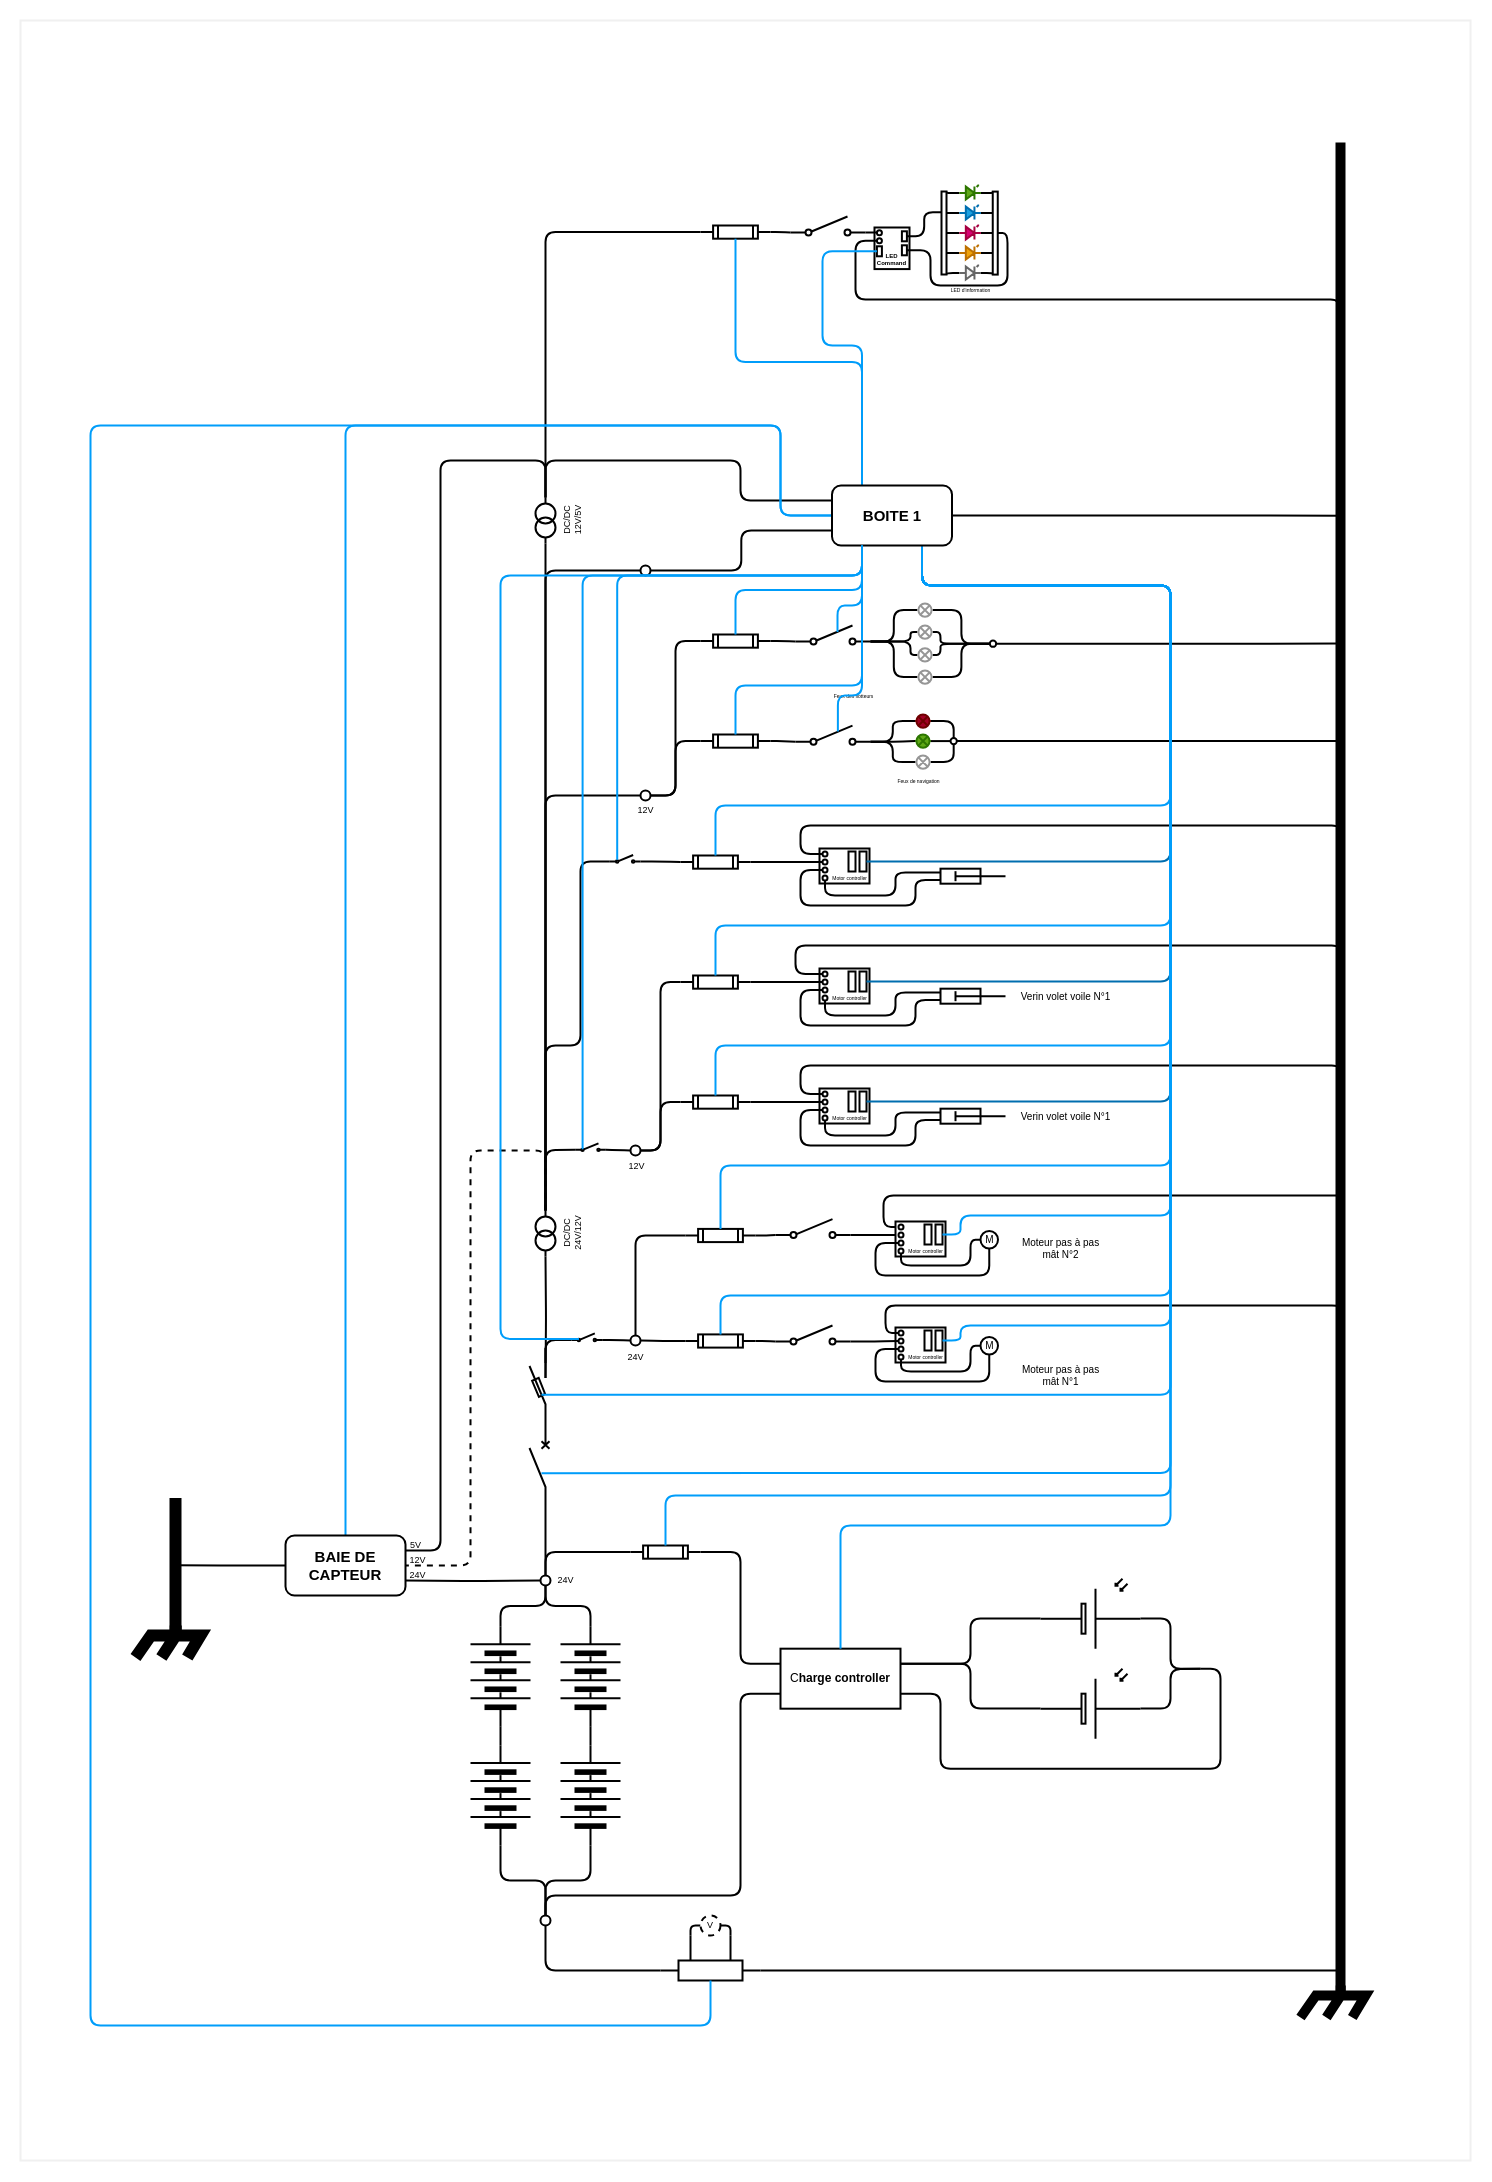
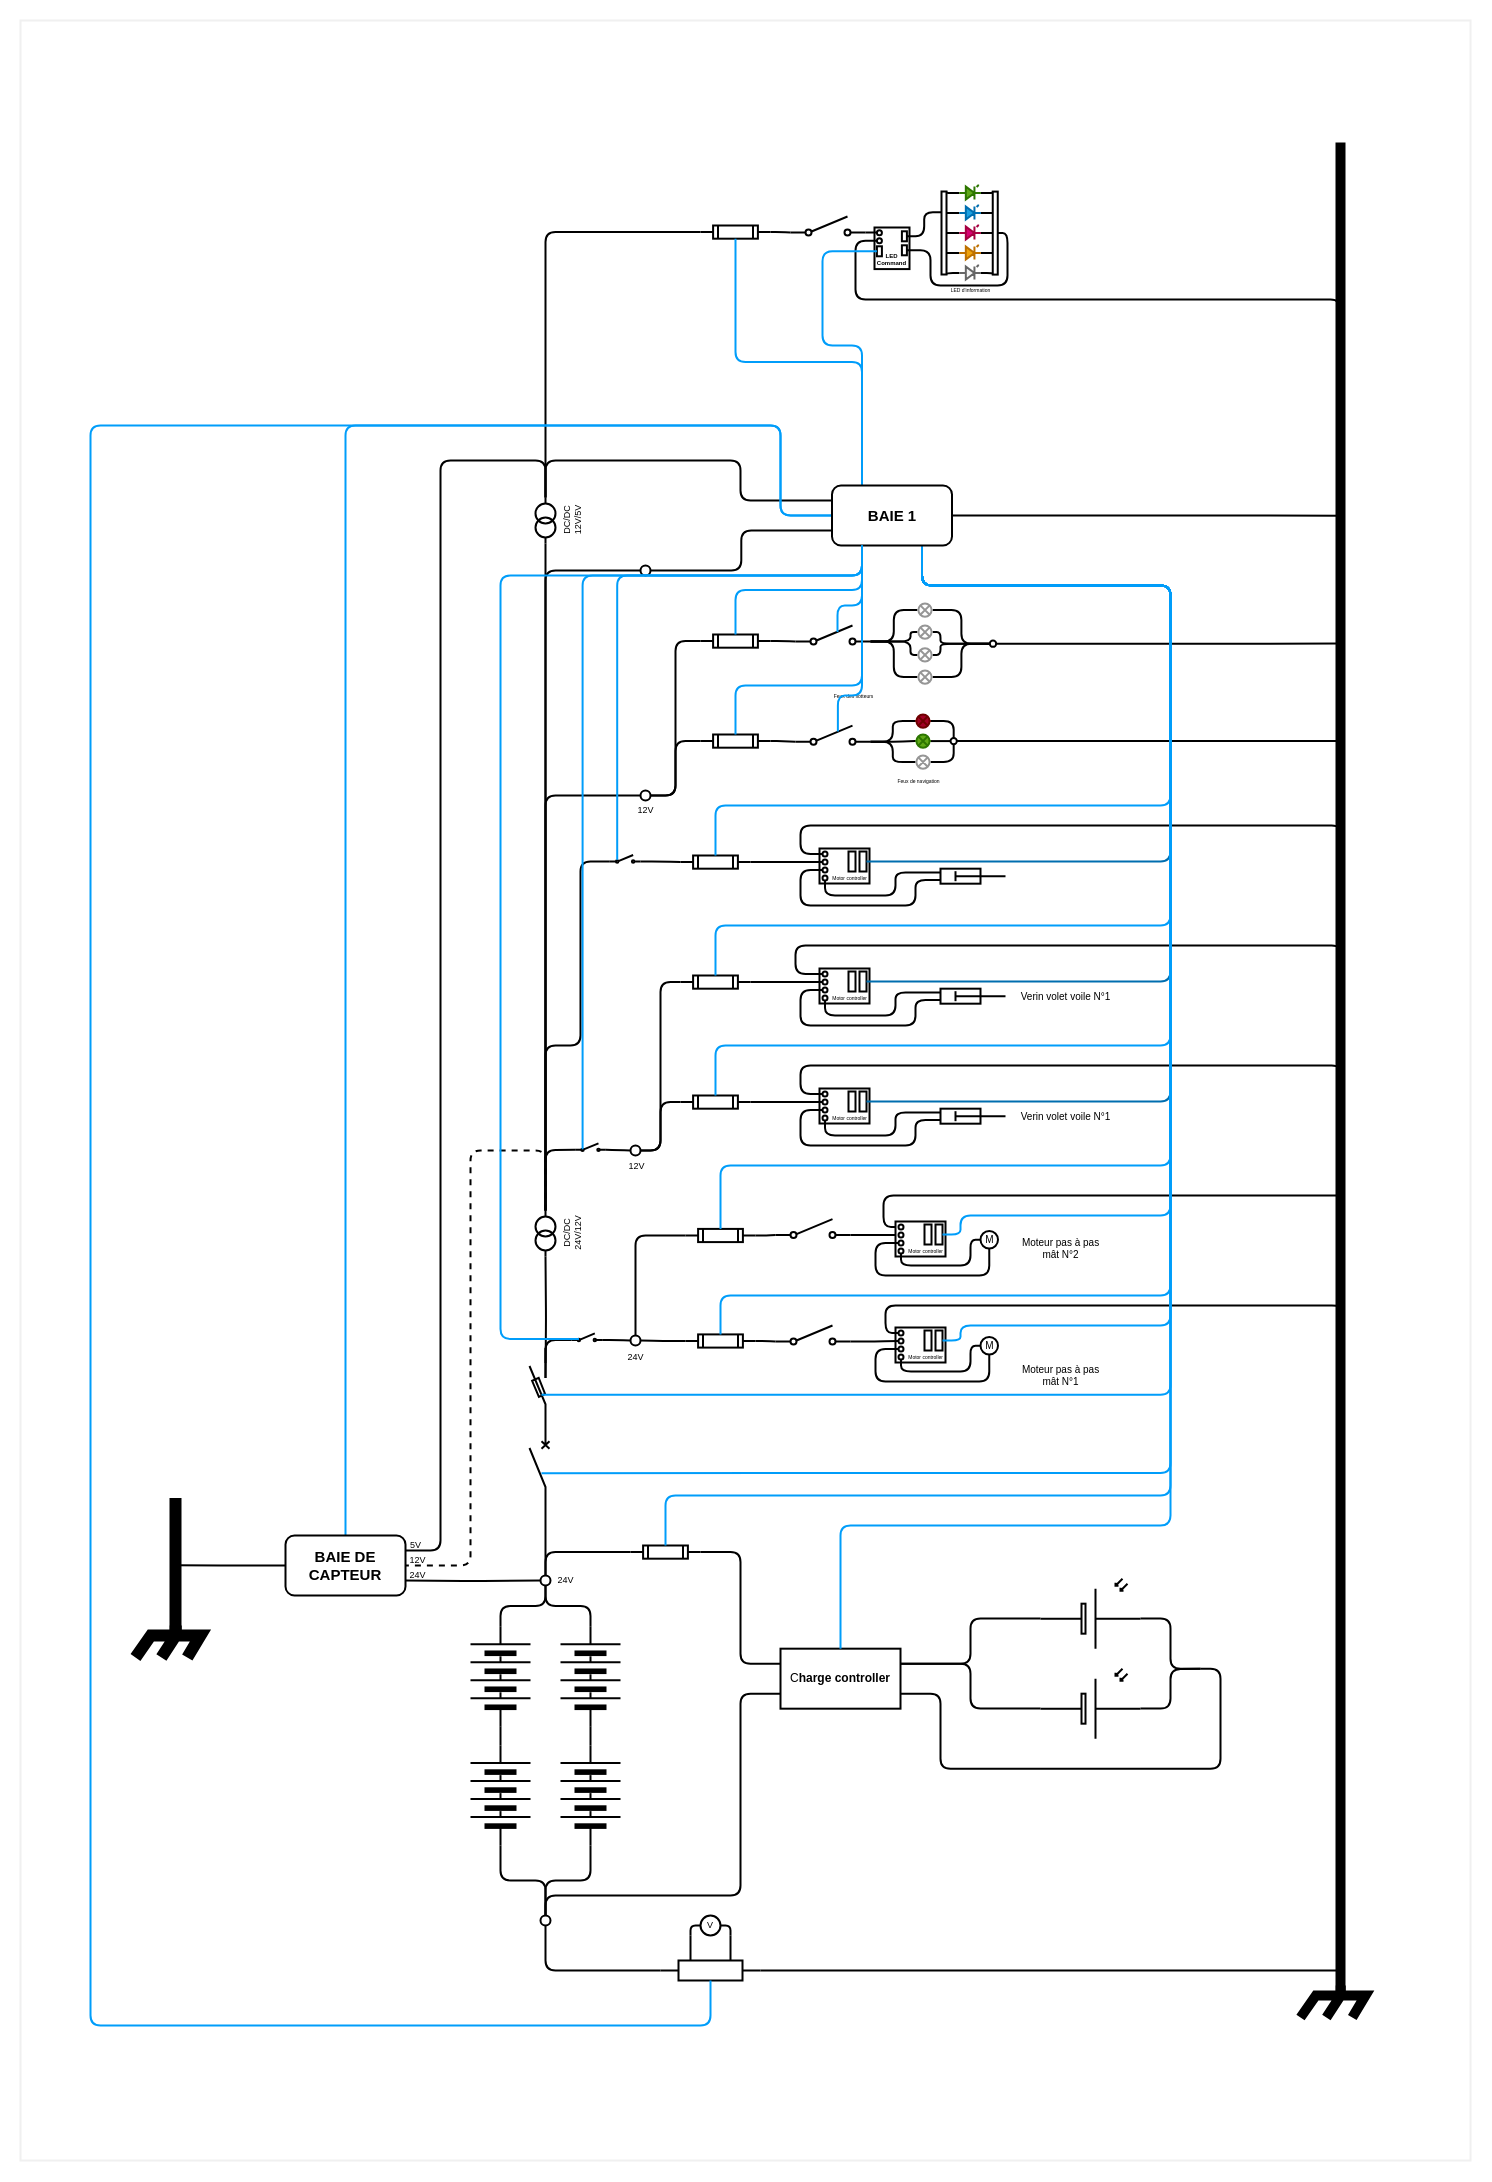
node "BOITE 1": label "BOITE 1" -> "BAIE 1"
node "V": style dashed -> solid
